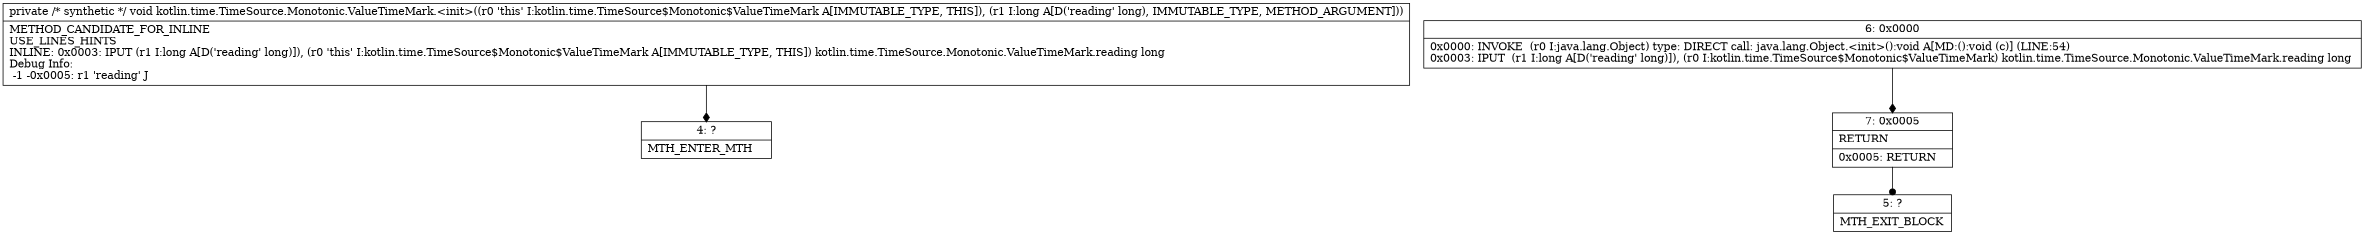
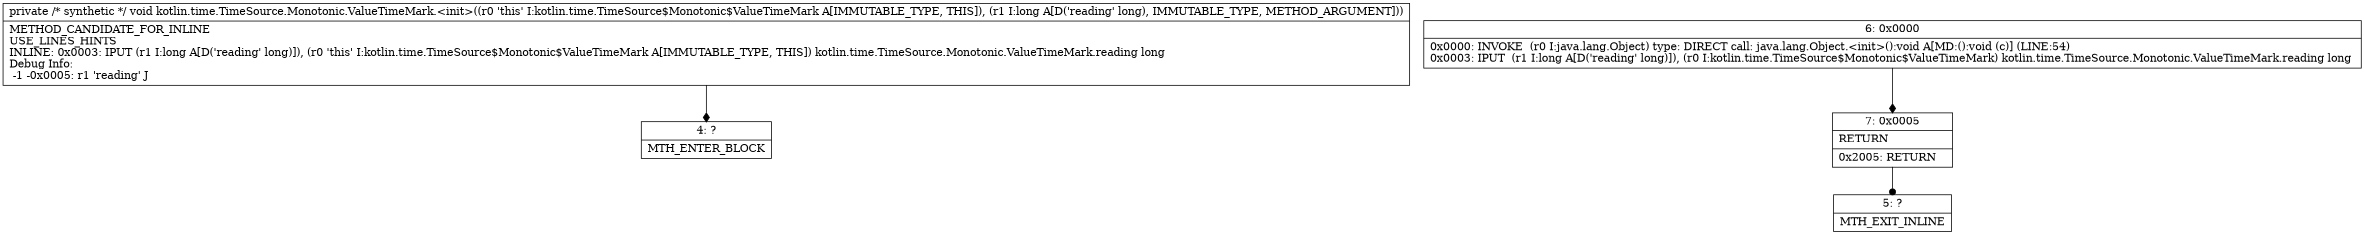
node "4: ?": text "MTH_ENTER_MTH" -> "MTH_ENTER_BLOCK"
node "7: 0x0005": text "0x0005: RETURN" -> "0x2005: RETURN"
node "5: ?": text "MTH_EXIT_BLOCK" -> "MTH_EXIT_INLINE"
